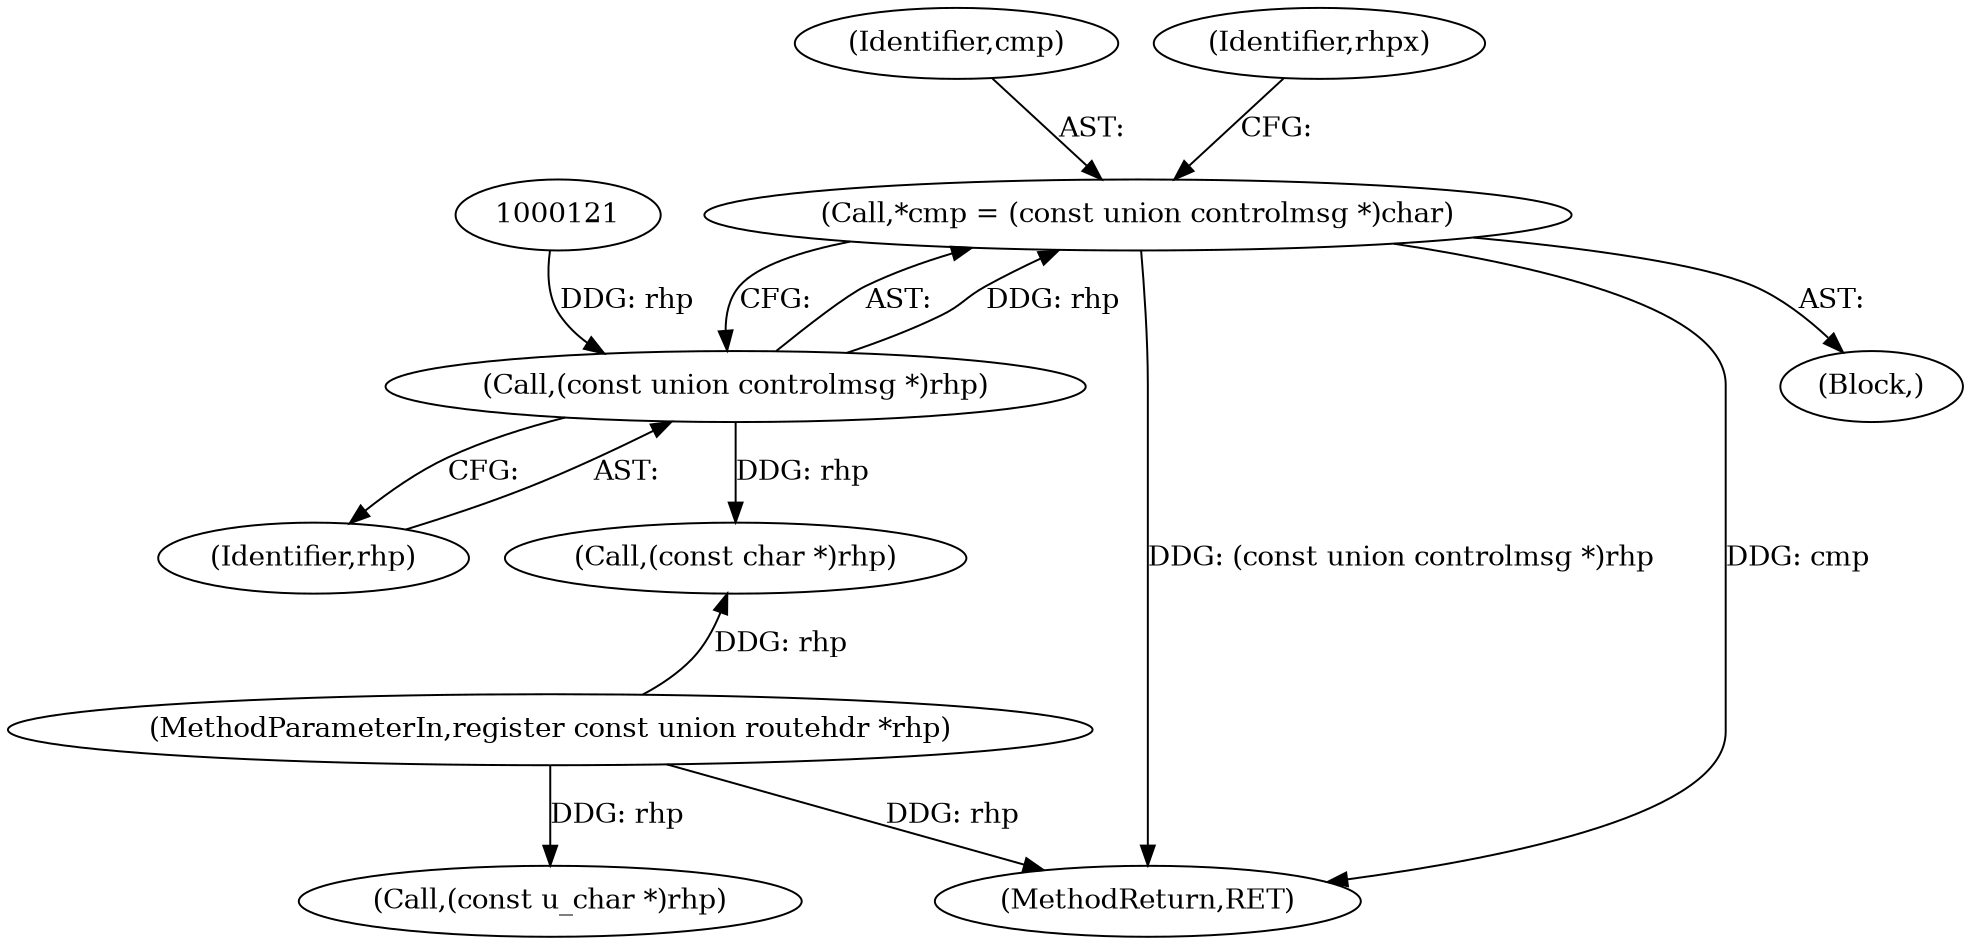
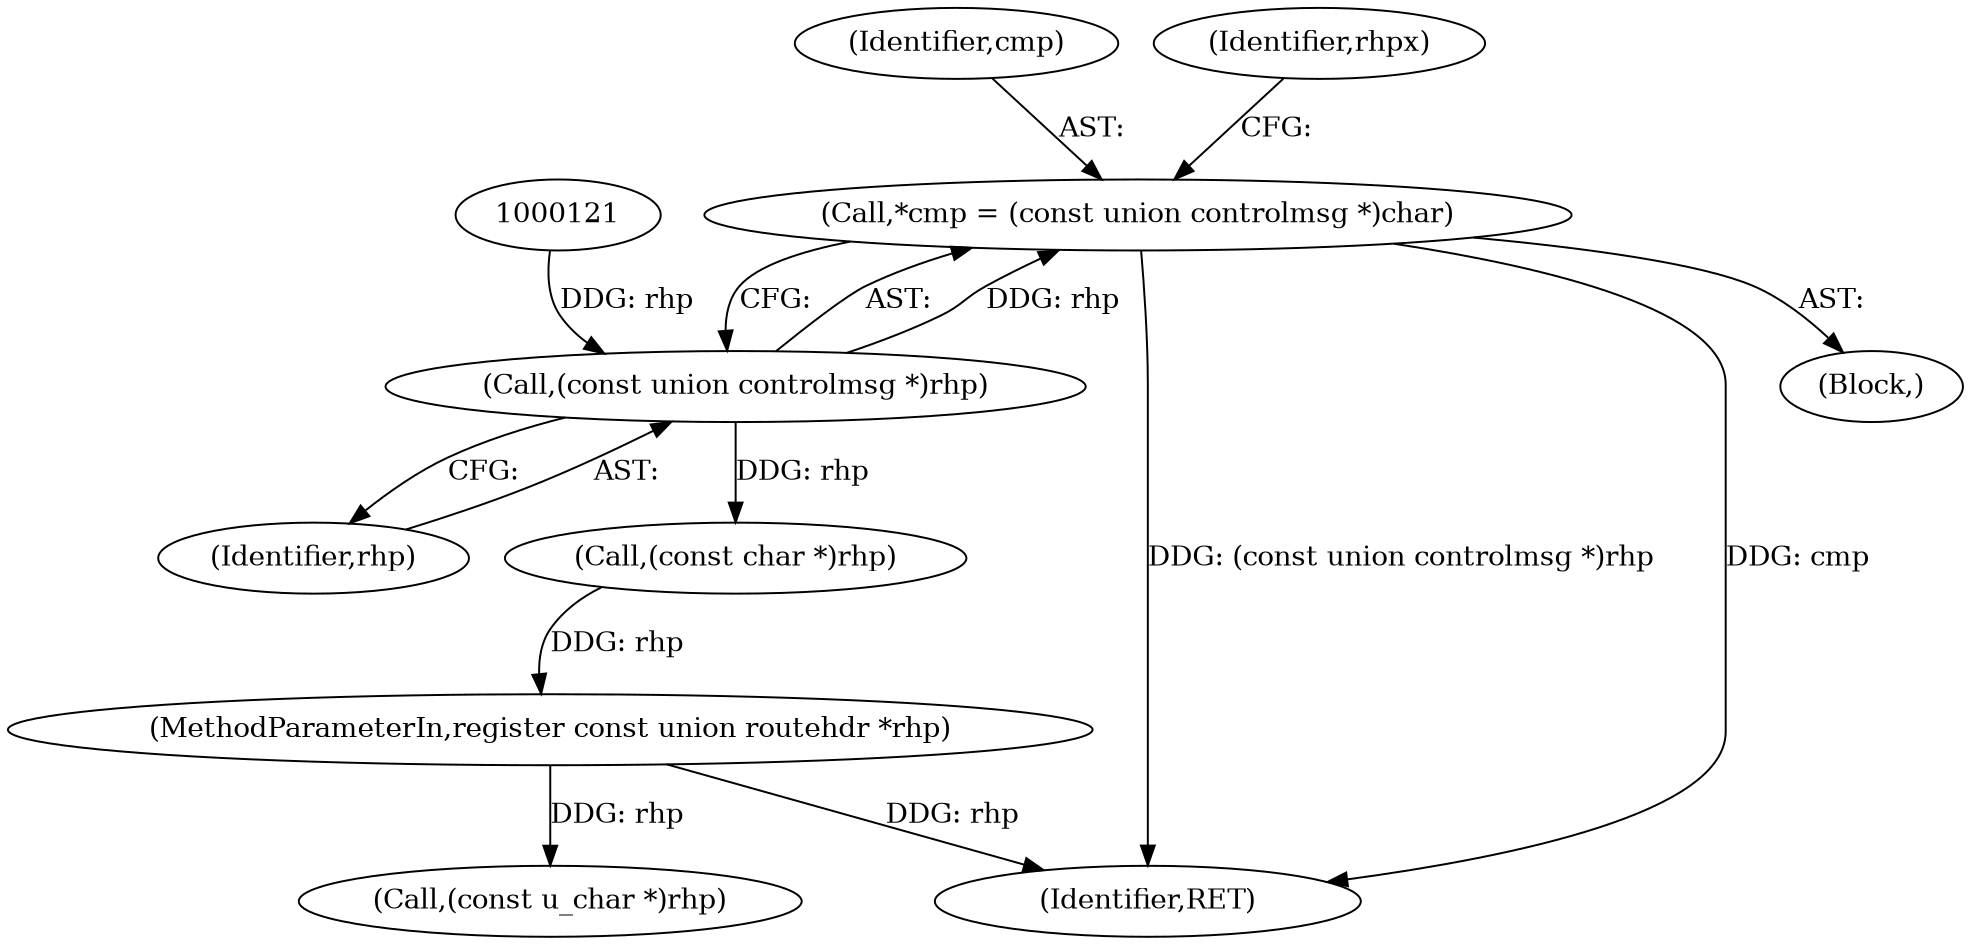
edge "(MethodParameterIn,register const union routehdr *rhp)" -> "(Call,(const char *)rhp)": reversed
node "(MethodReturn,RET)": label "(MethodReturn,RET)" -> "(Identifier,RET)"
